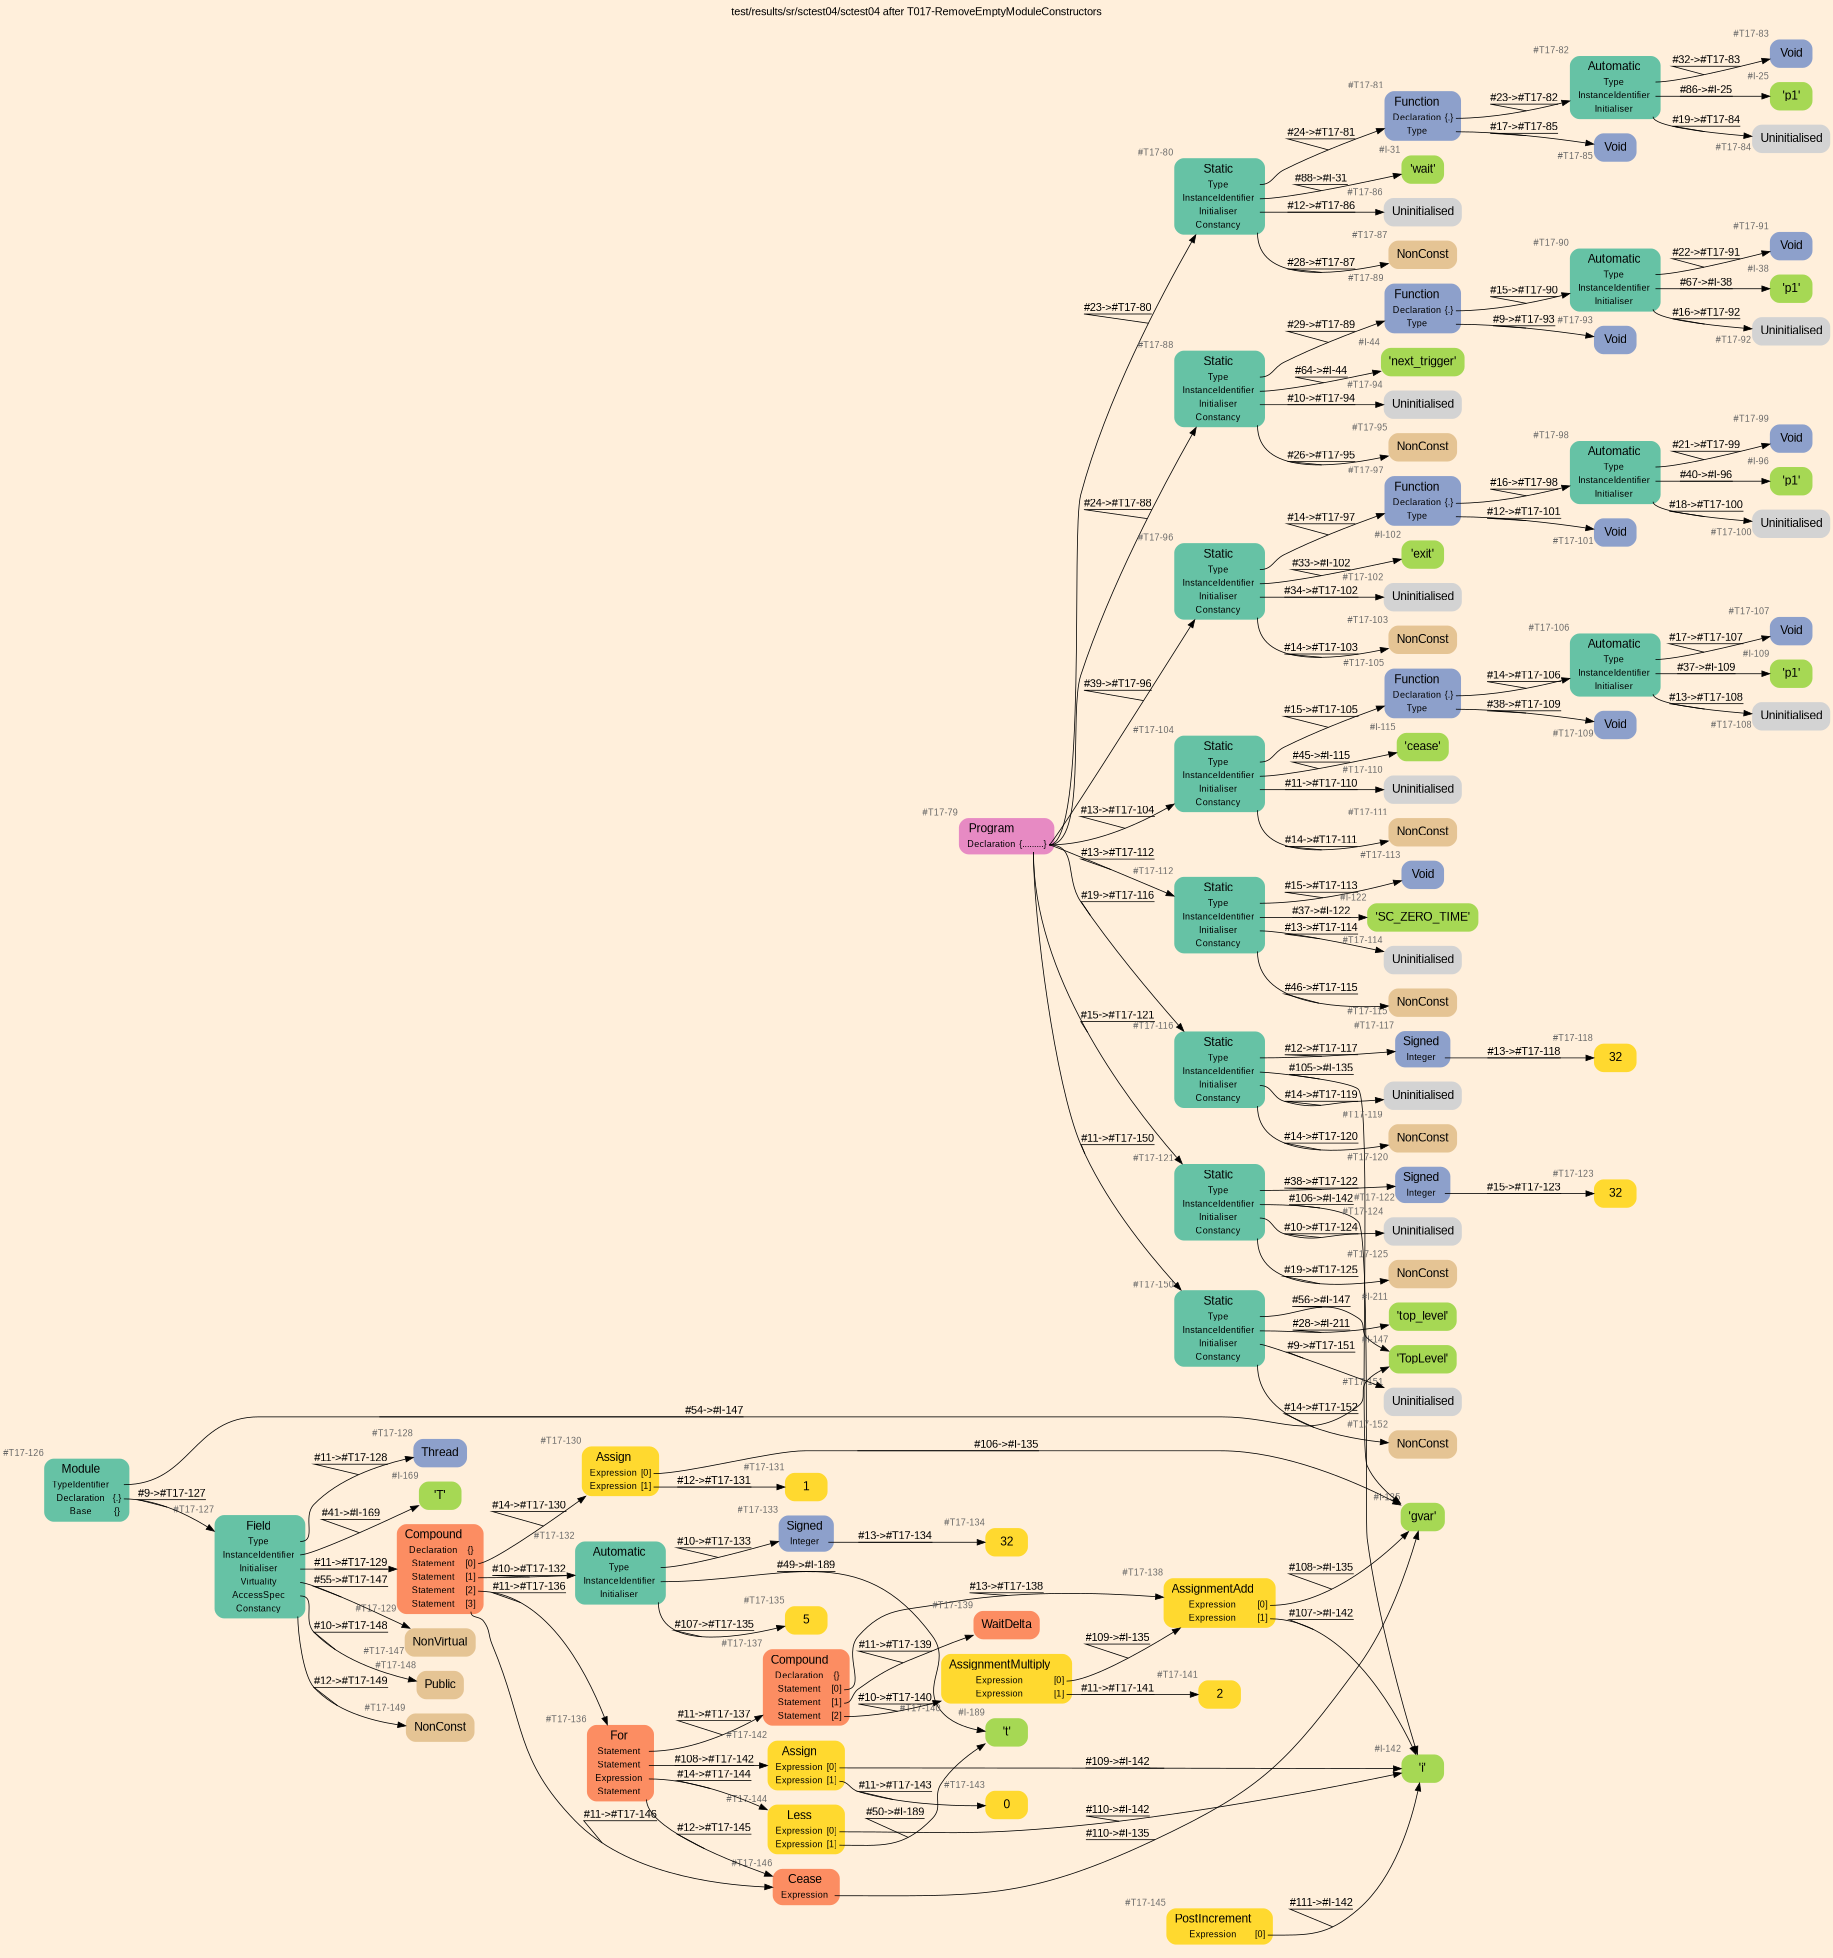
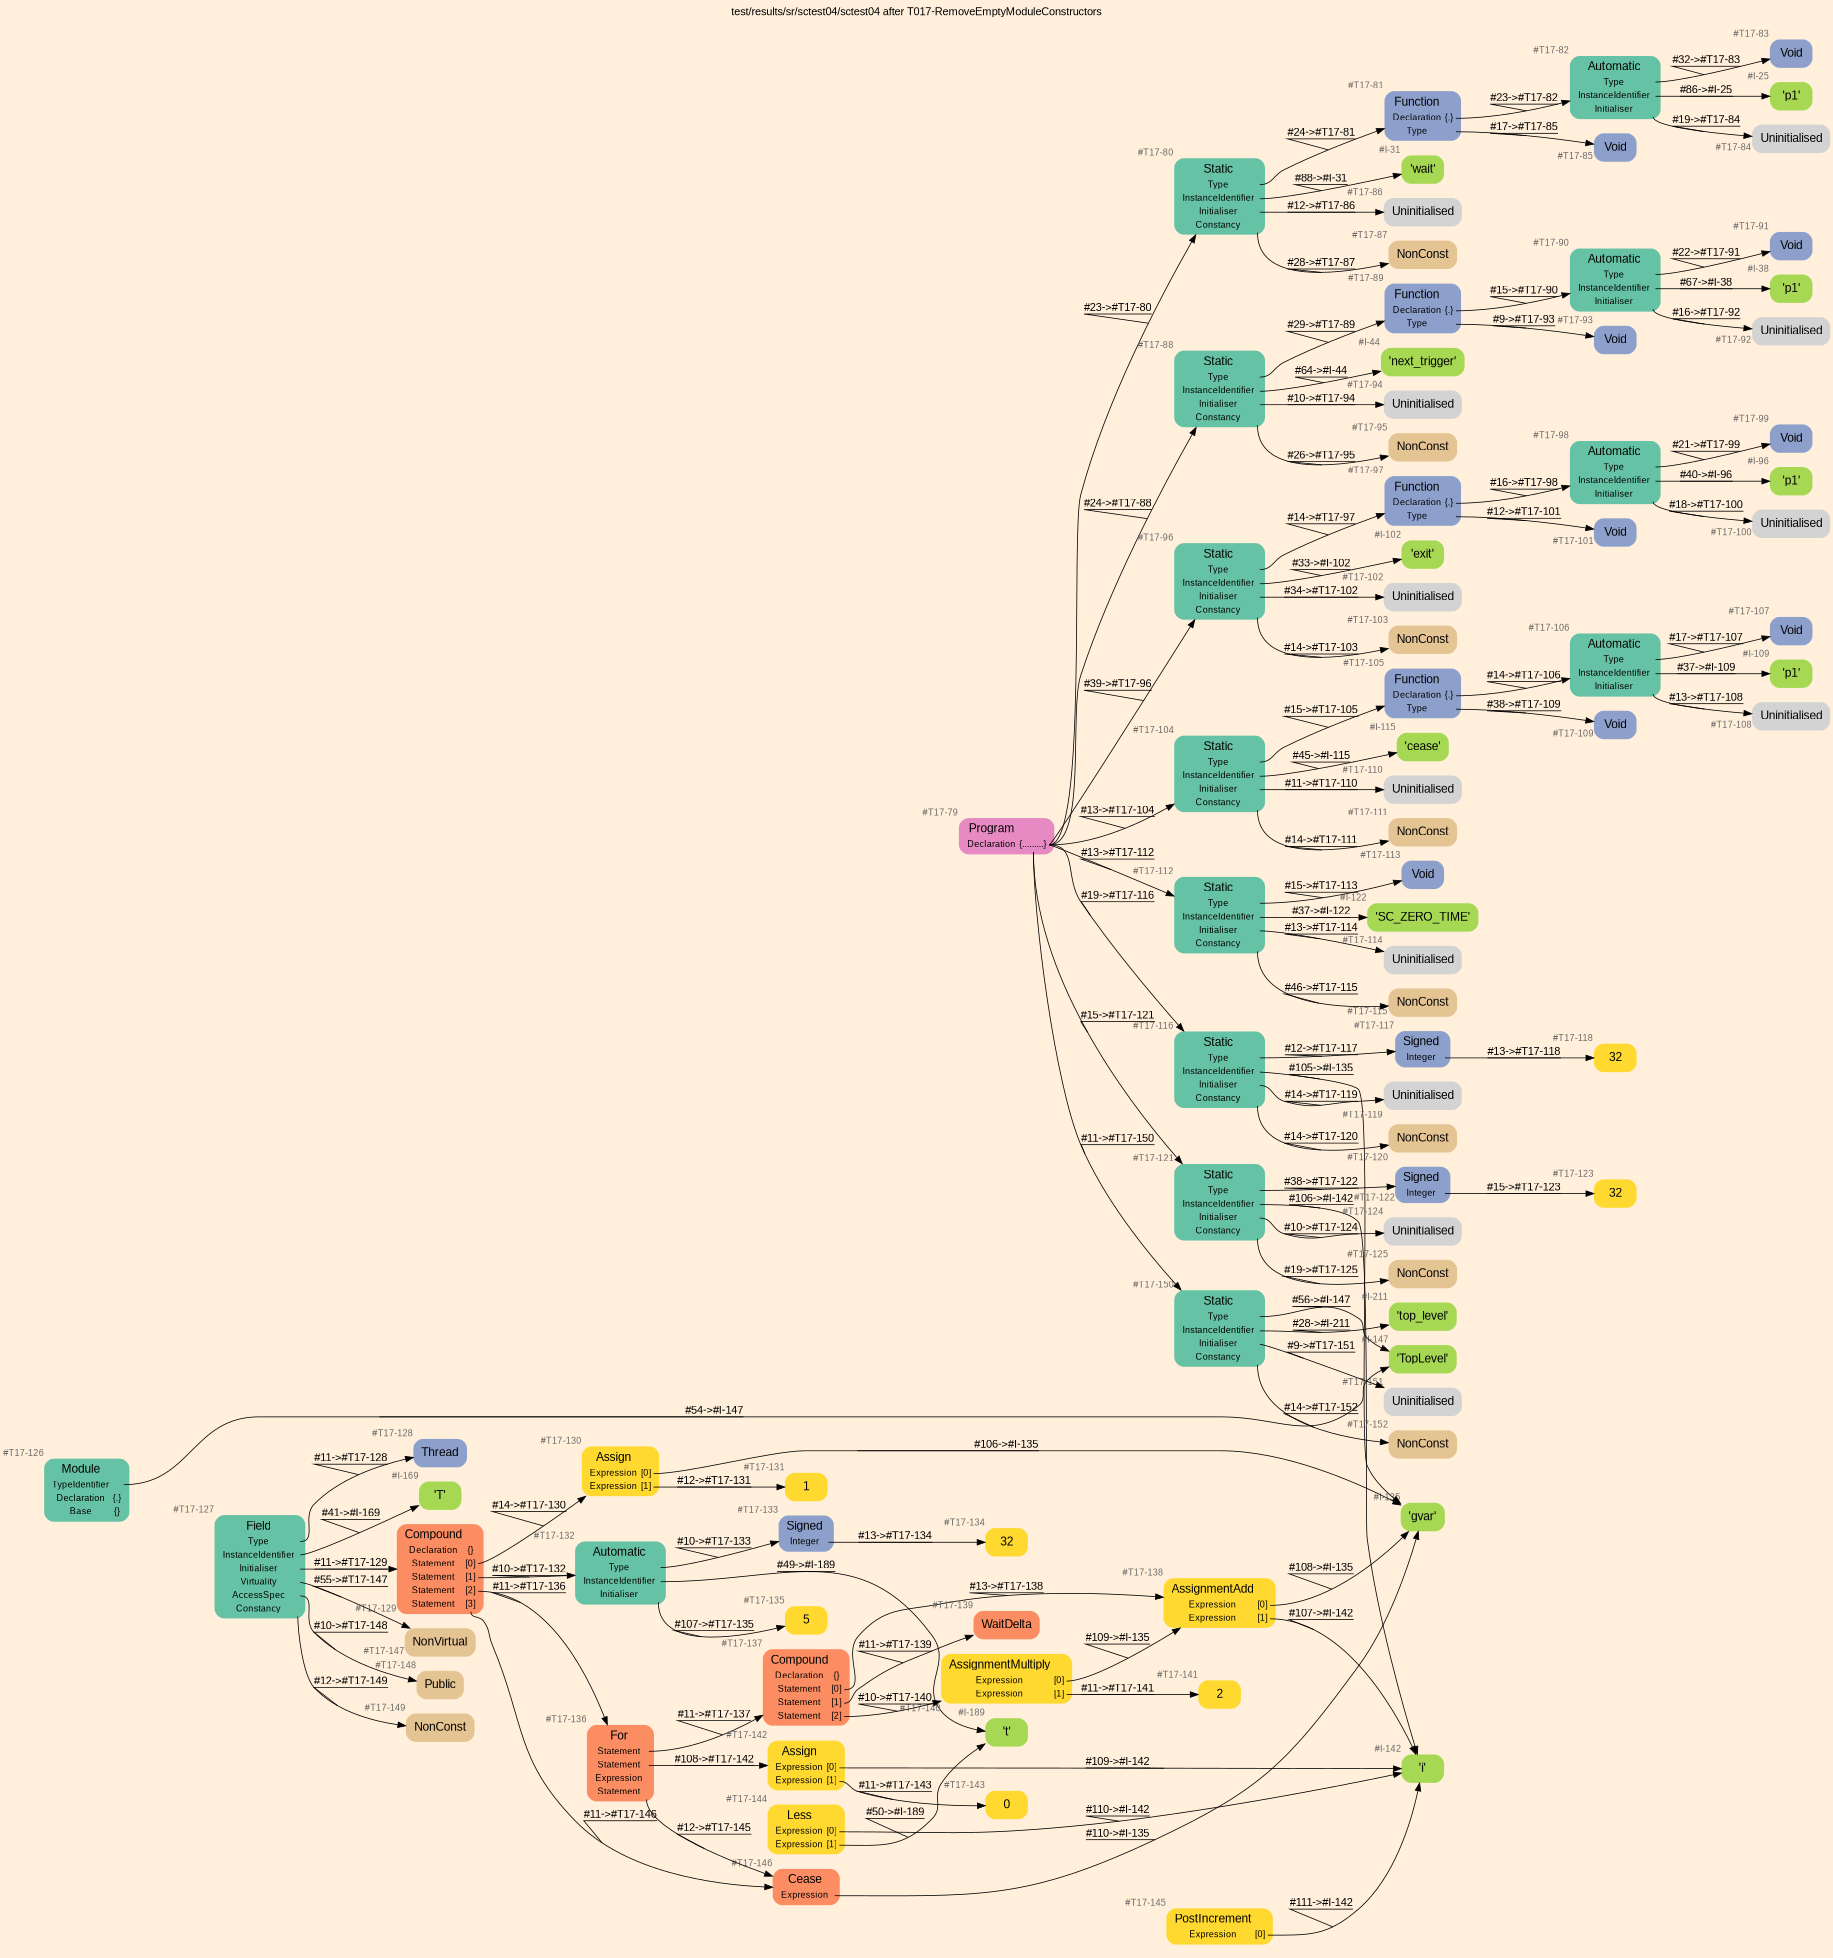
edge "Module" -> "Field": removed, label "#9->#T17-127"
edge "For" -> "Less": removed, label "#14->#T17-144"
